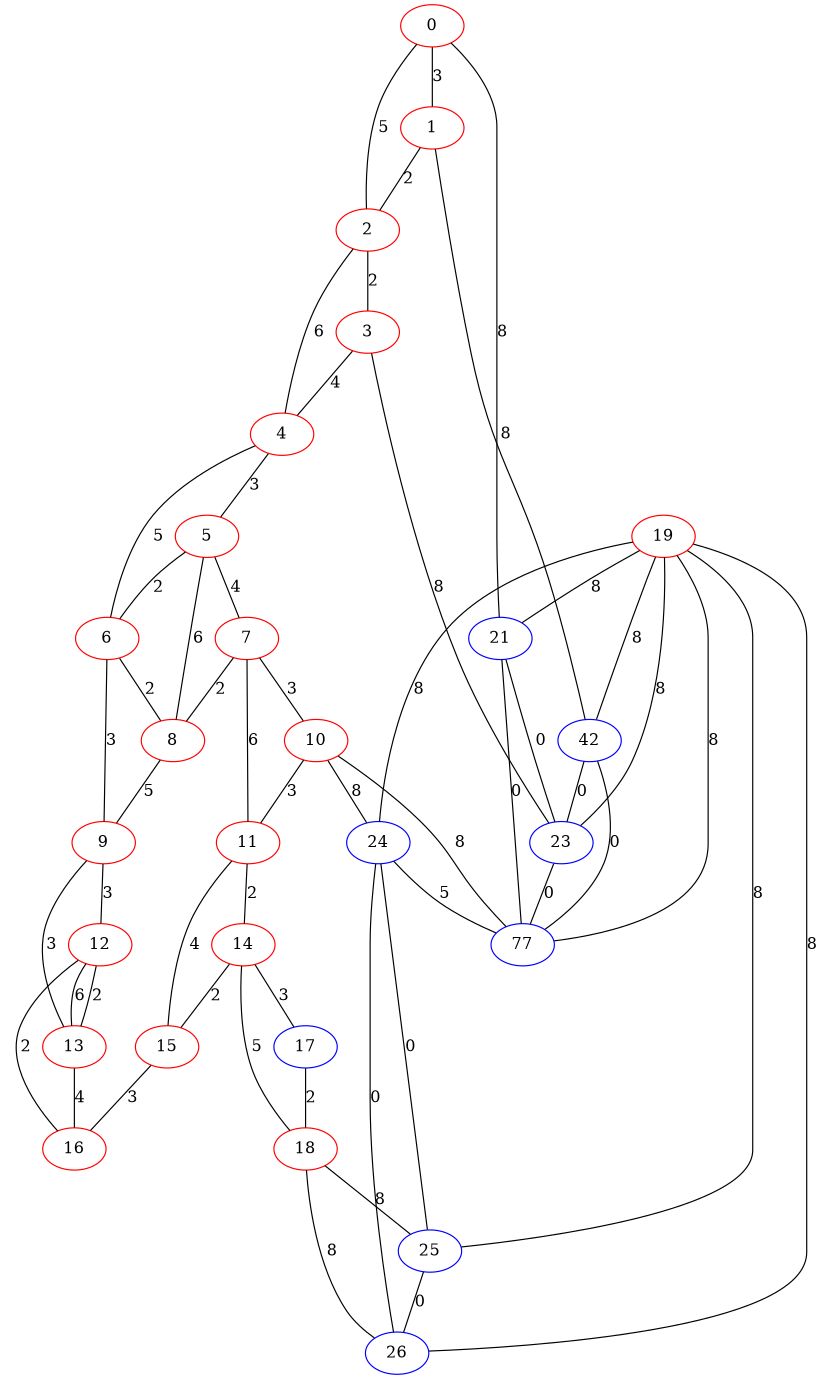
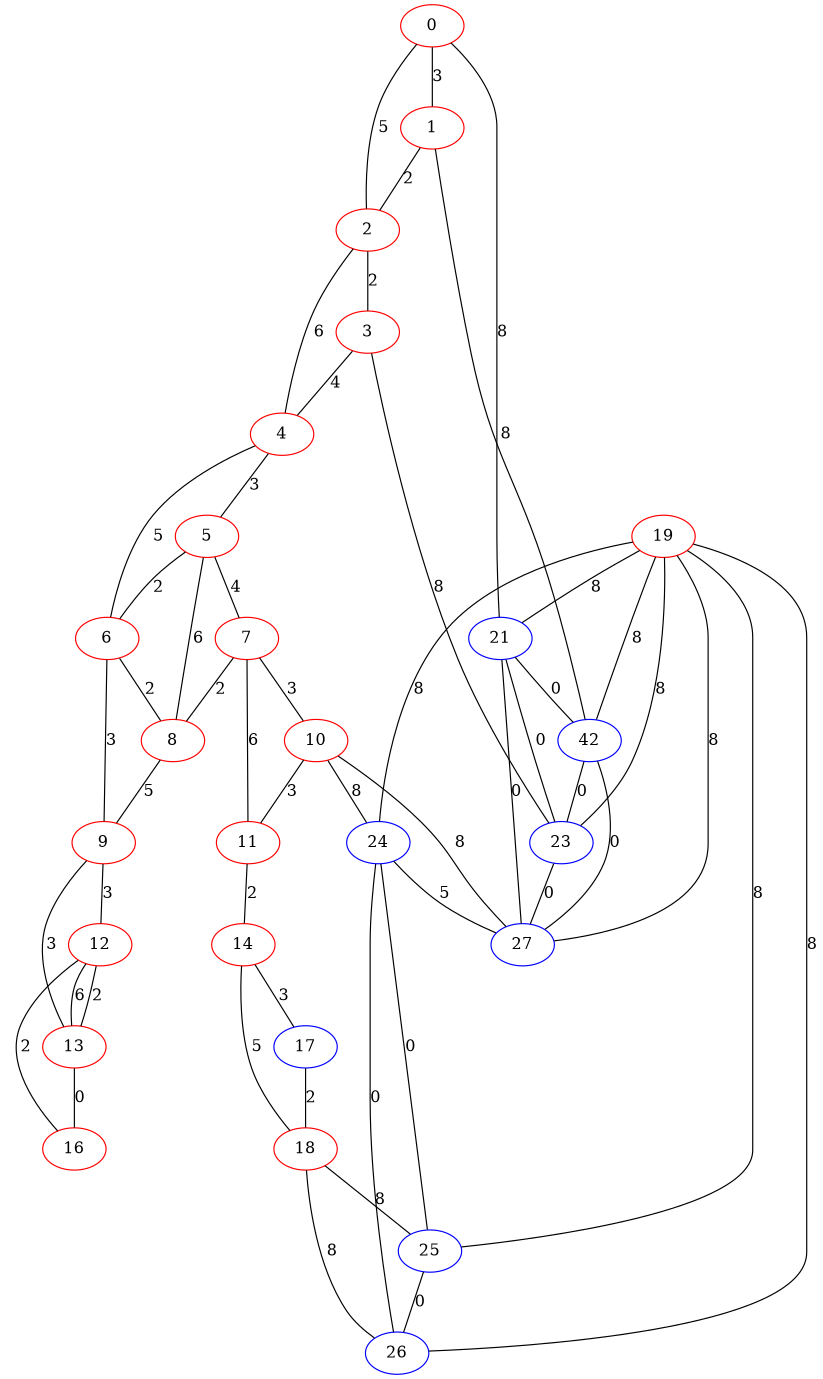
edge "21" -- "42": added, label "0"
node "77": label "77" -> "27"
node "15": removed
edge "13" -- "16": label "4" -> "0"
